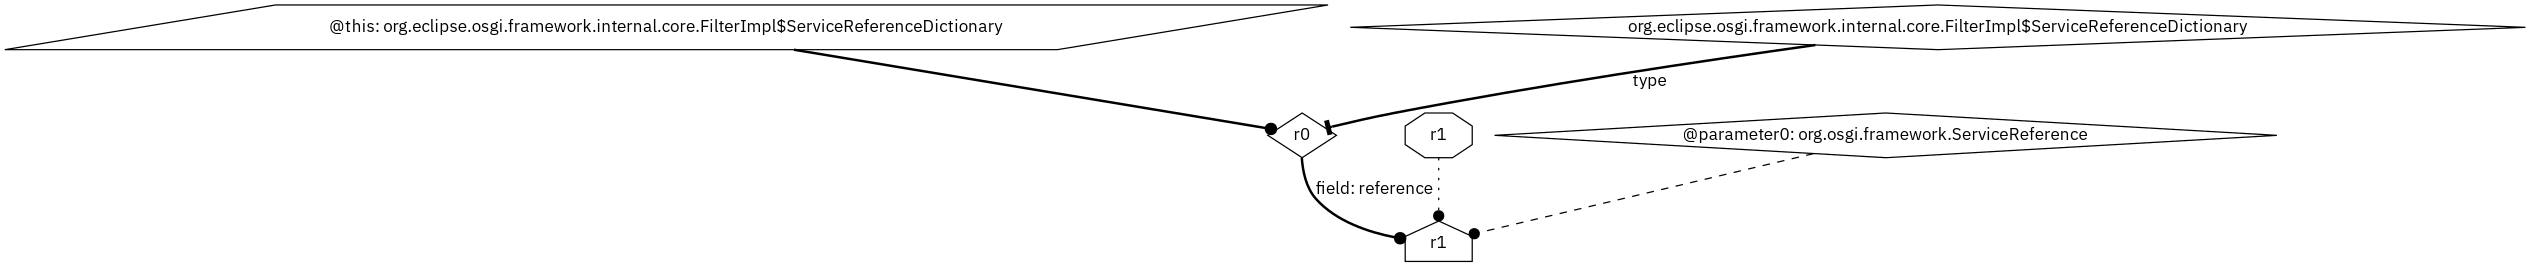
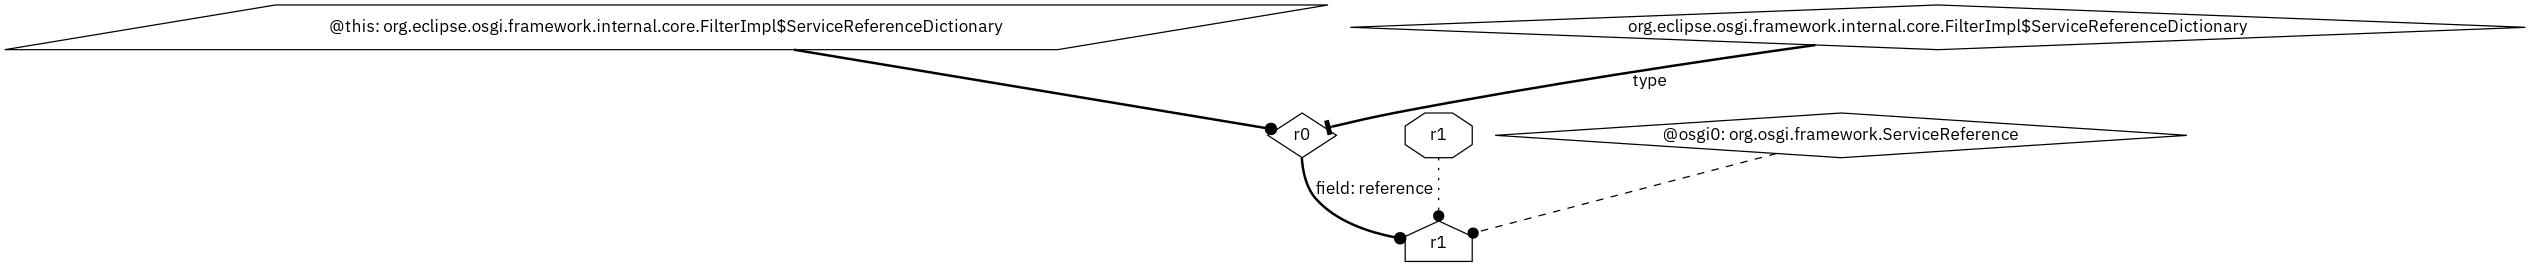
node "@parameter0: org.osgi.framework.ServiceReference": label "@parameter0: org.osgi.framework.ServiceReference" -> "@osgi0: org.osgi.framework.ServiceReference"
